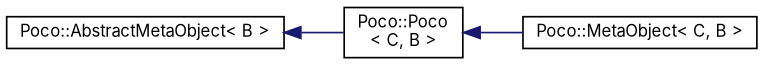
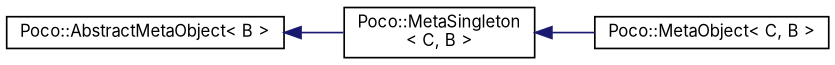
node "Poco::Poco < C, B >": label "Poco::Poco < C, B >" -> "Poco::MetaSingleton < C, B >"
